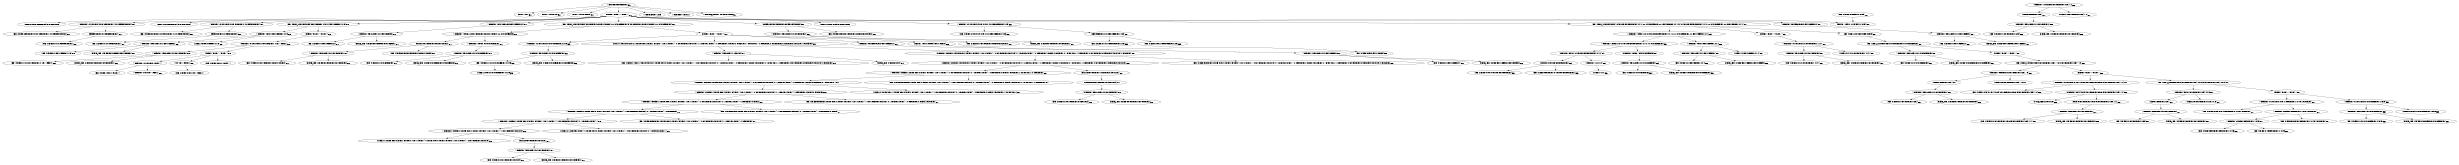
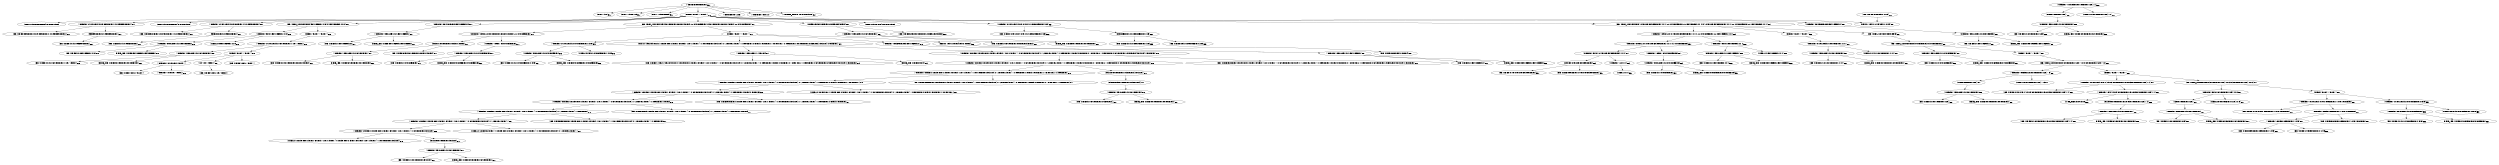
edge "(IDENTIFIER,this,this.duplicateToken = true)" -> "(LITERAL,true,this.duplicateToken = true)": now "(<operator>.assignment,this.duplicateToken = true)" -> "(LITERAL,true,this.duplicateToken = true)"
